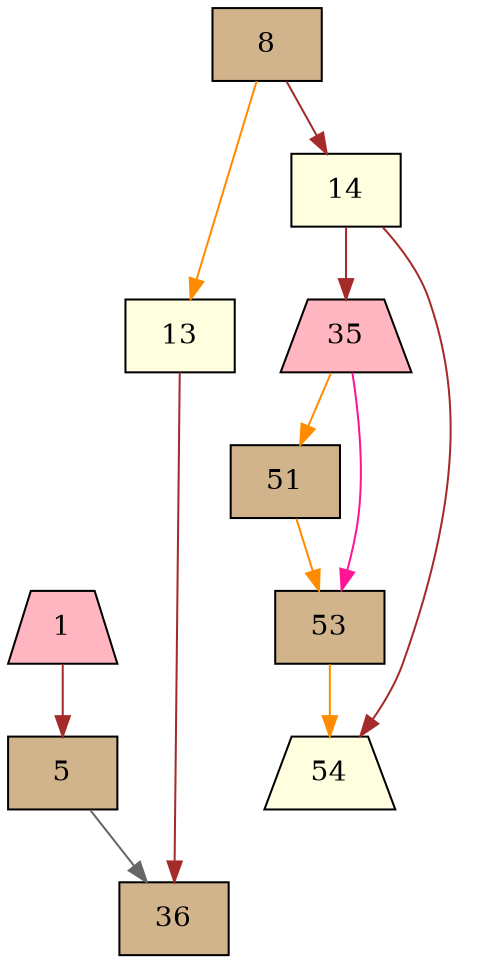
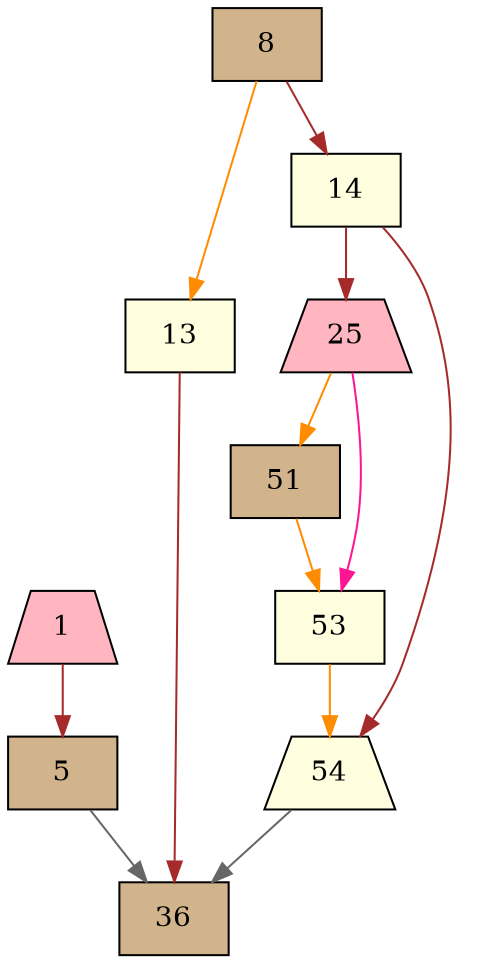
node "35": label "35" -> "25"
node "53": fillcolor tan -> lightyellow
edge "54" -> "36": added
